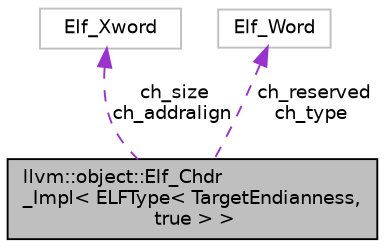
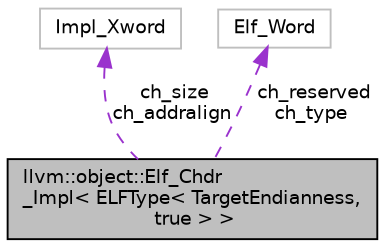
node "Elf_Xword": label "Elf_Xword" -> "Impl_Xword"
